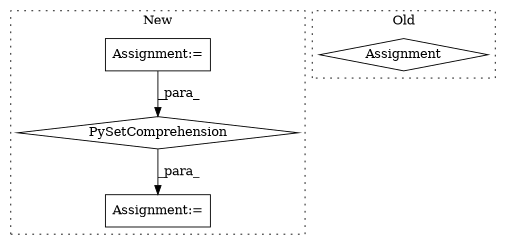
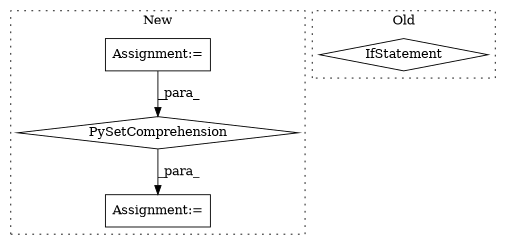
node "Assignment": label "Assignment" -> "IfStatement"
